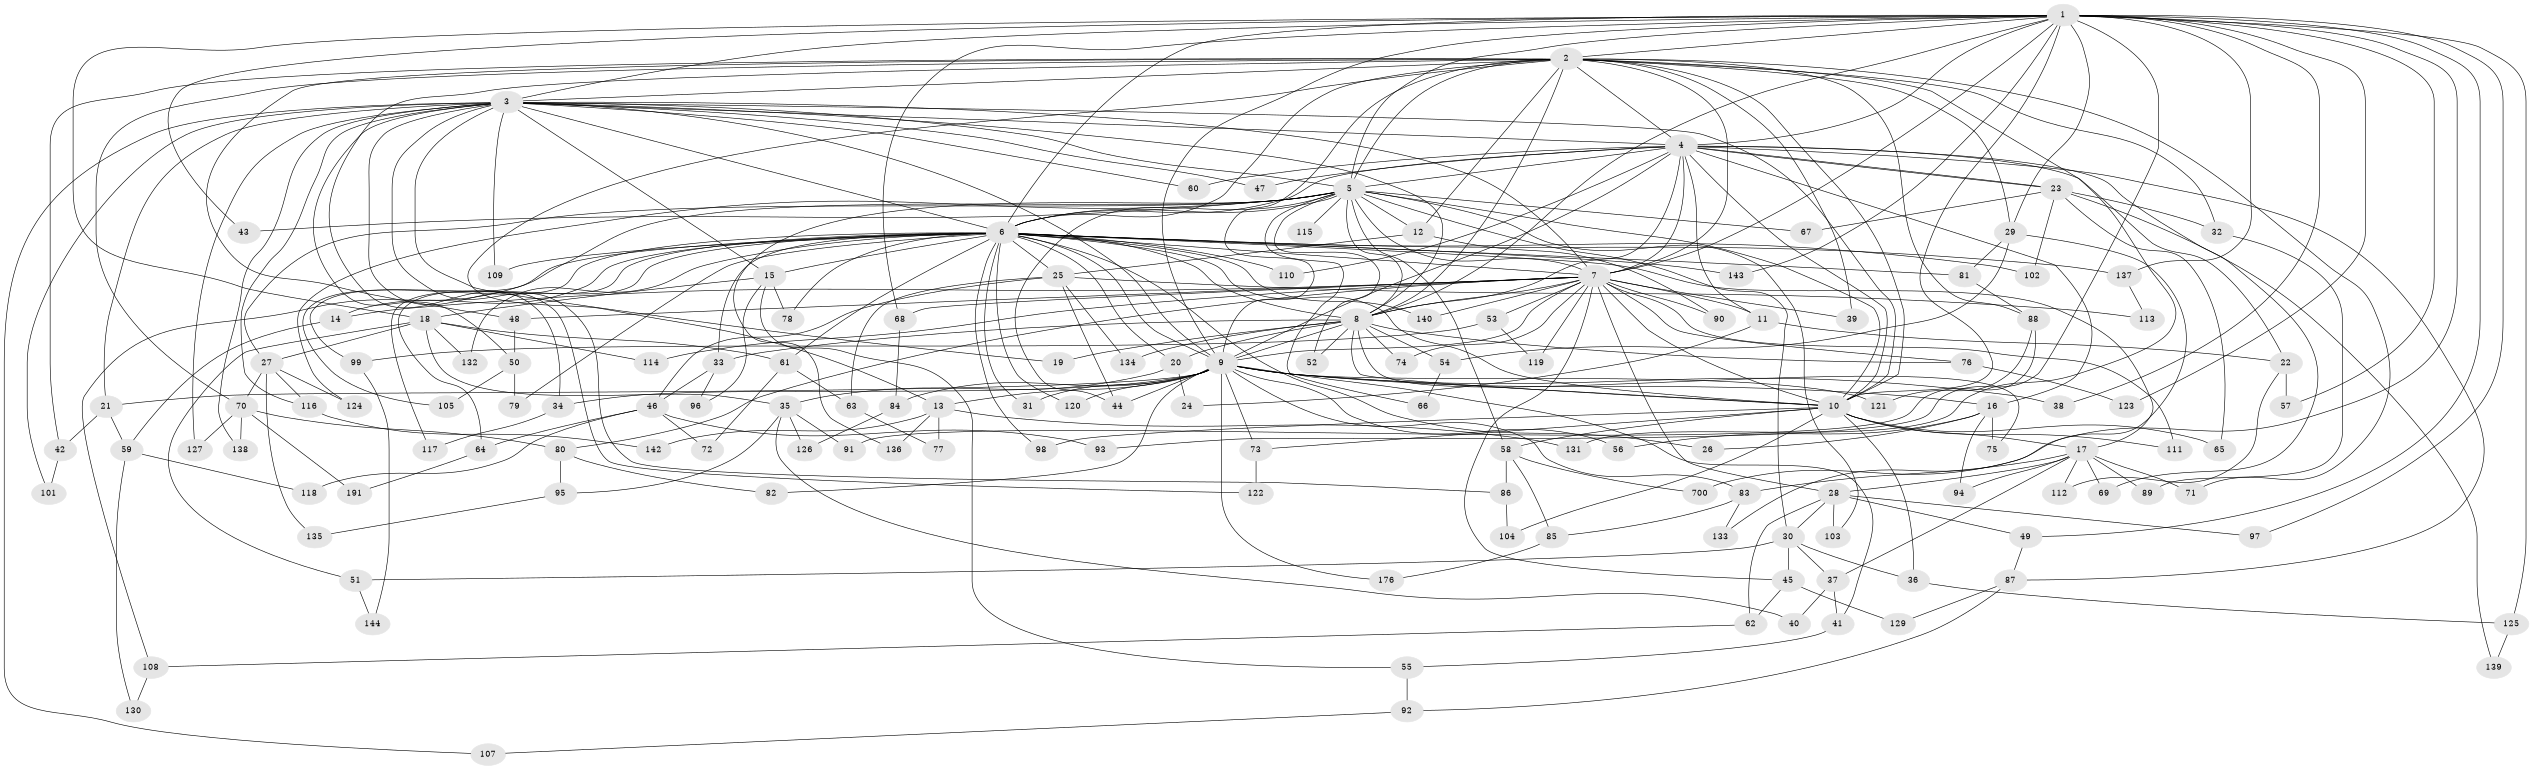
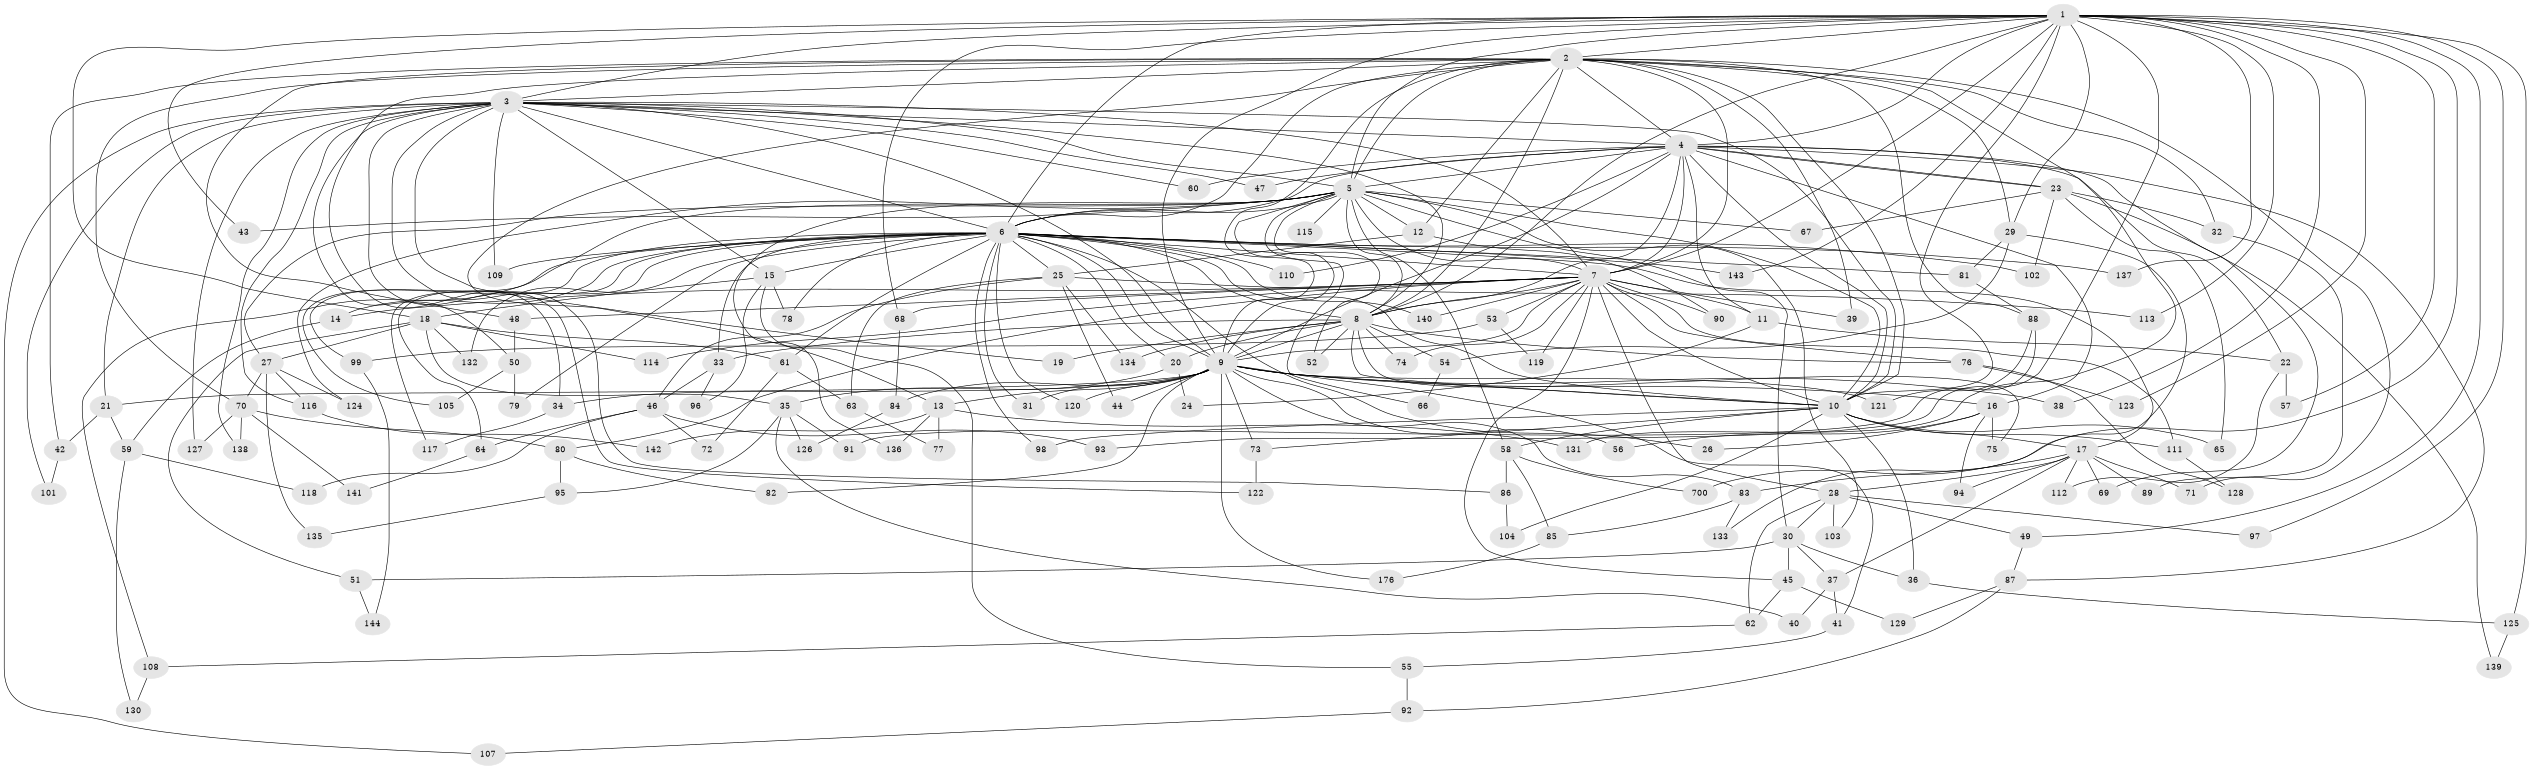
edge "5" -- "44": now "5" -- "9"
edge "137" -- "113": now "1" -- "113"
node "191": label "191" -> "141"
node "128": added
